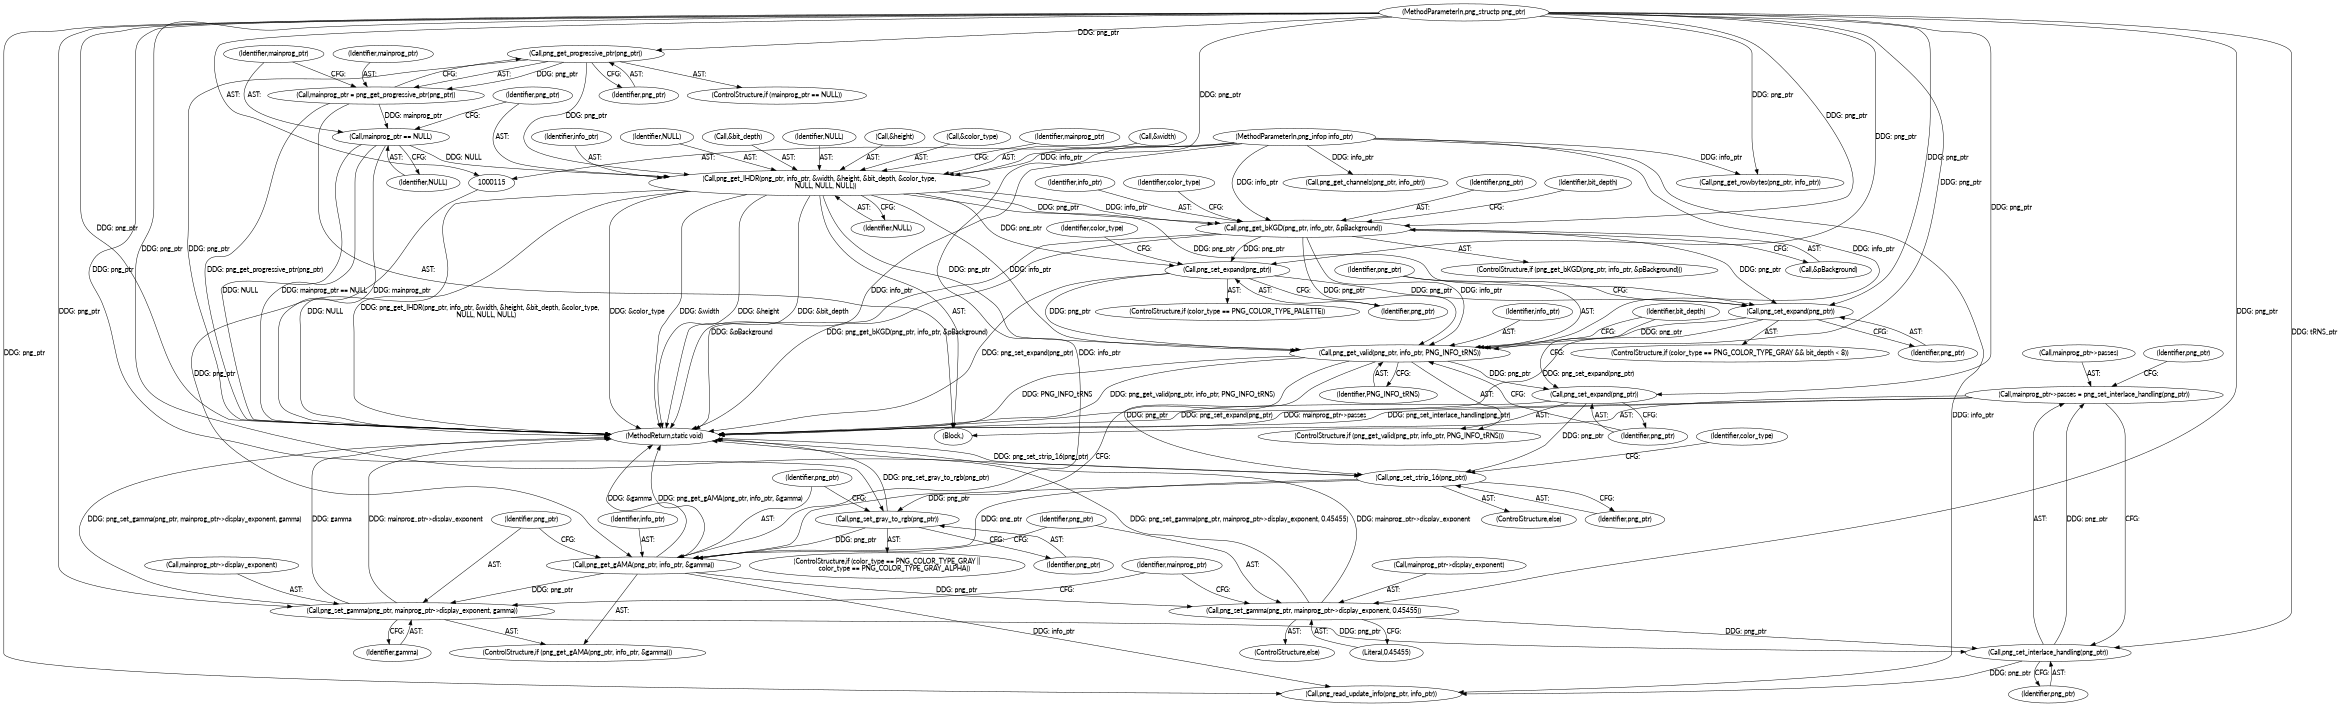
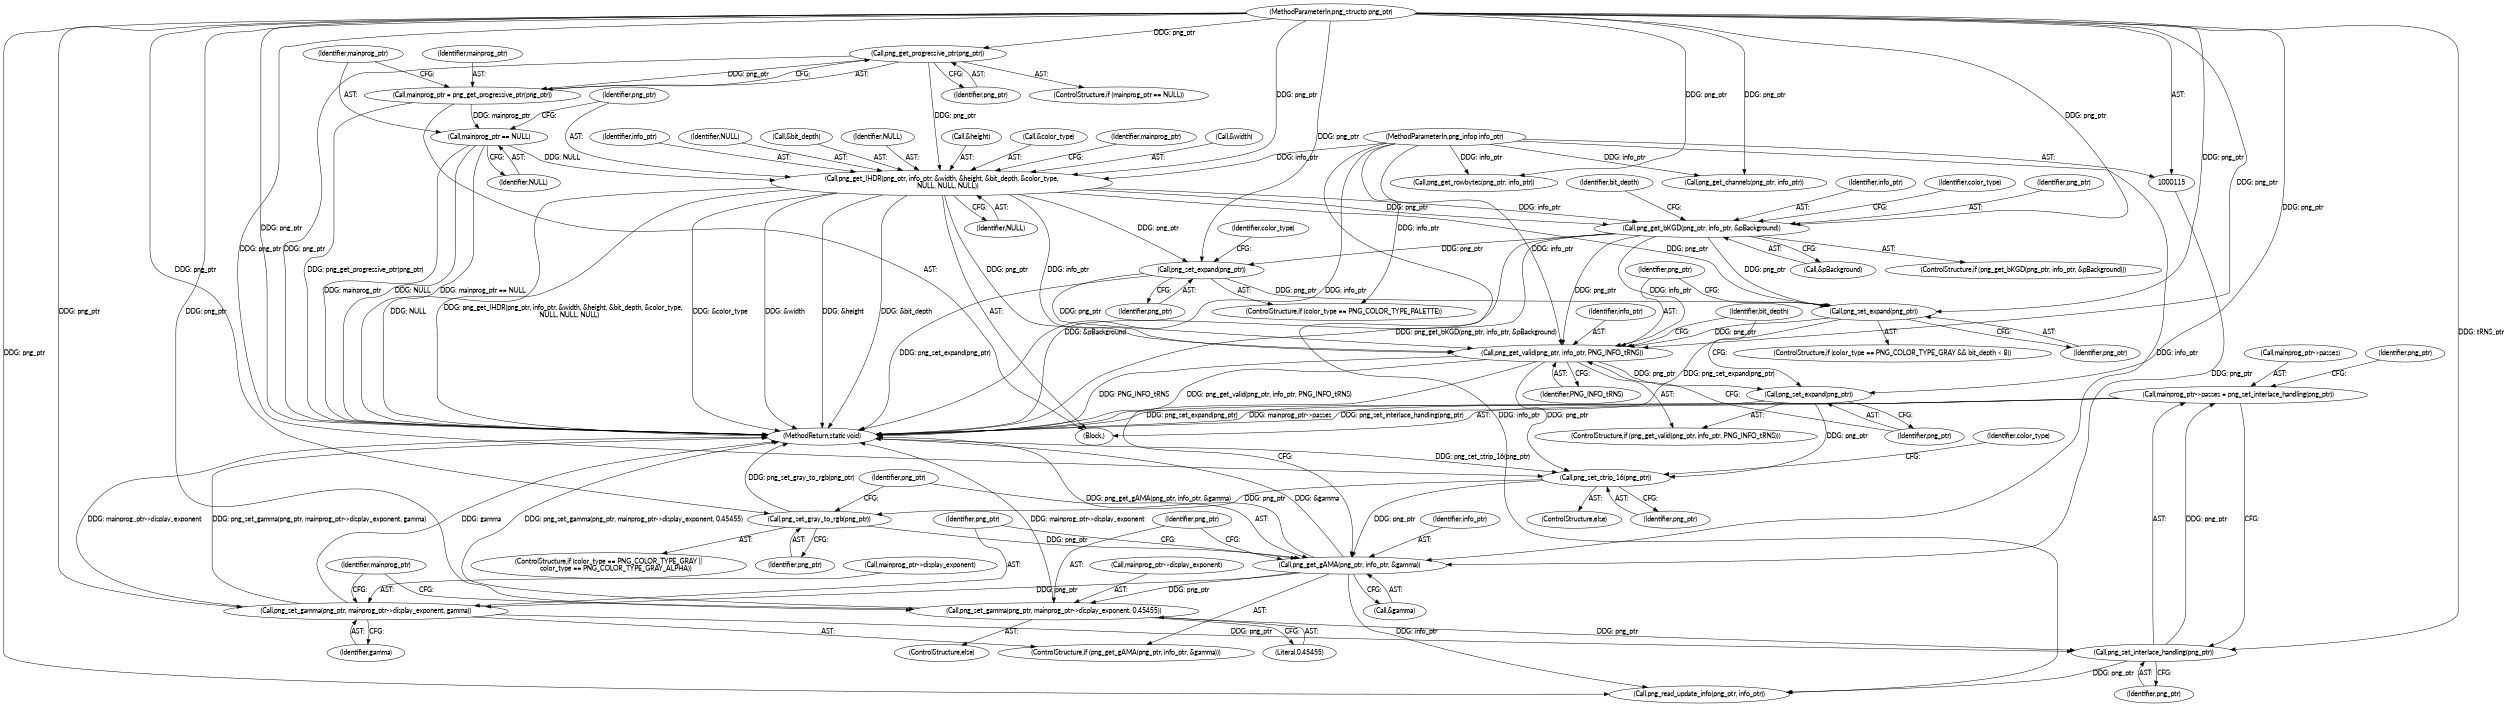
edge "(MethodParameterIn,png_structp png_ptr)" -> "(Call,png_get_channels(png_ptr, info_ptr))": added, label "DDG: png_ptr"
edge "(MethodParameterIn,png_infop info_ptr)" -> "(Call,png_get_bKGD(png_ptr, info_ptr, &pBackground))": now "(MethodParameterIn,png_infop info_ptr)" -> "(ControlStructure,if (color_type == PNG_COLOR_TYPE_PALETTE))"
node "(Call,&gamma)": added
